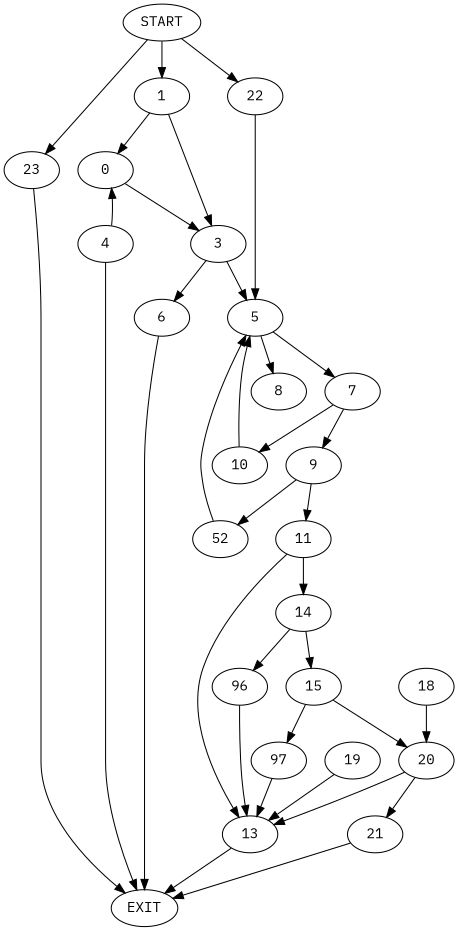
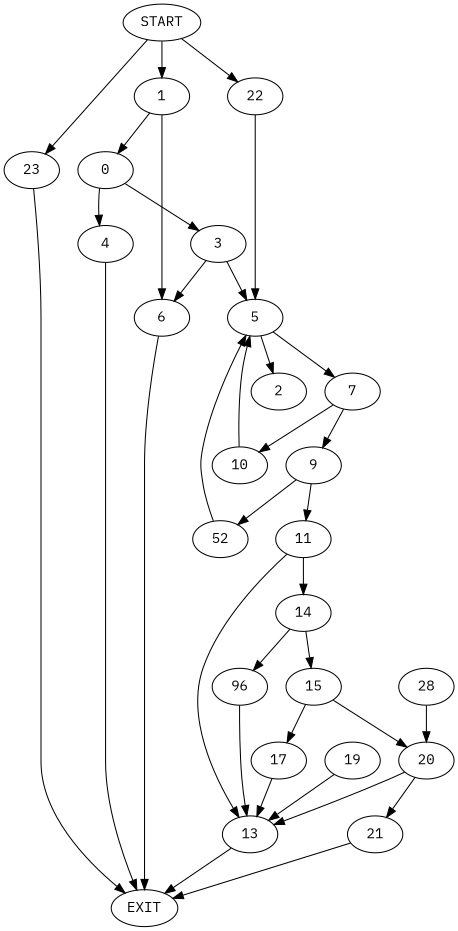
edge "1" -> "3": now "1" -> "6"
edge "4" -> "0": reversed
node "8": label "8" -> "2"
node "18": label "18" -> "28"
node "97": label "97" -> "17"
